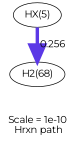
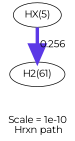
node "H2(68)": label "H2(68)" -> "H2(61)"
